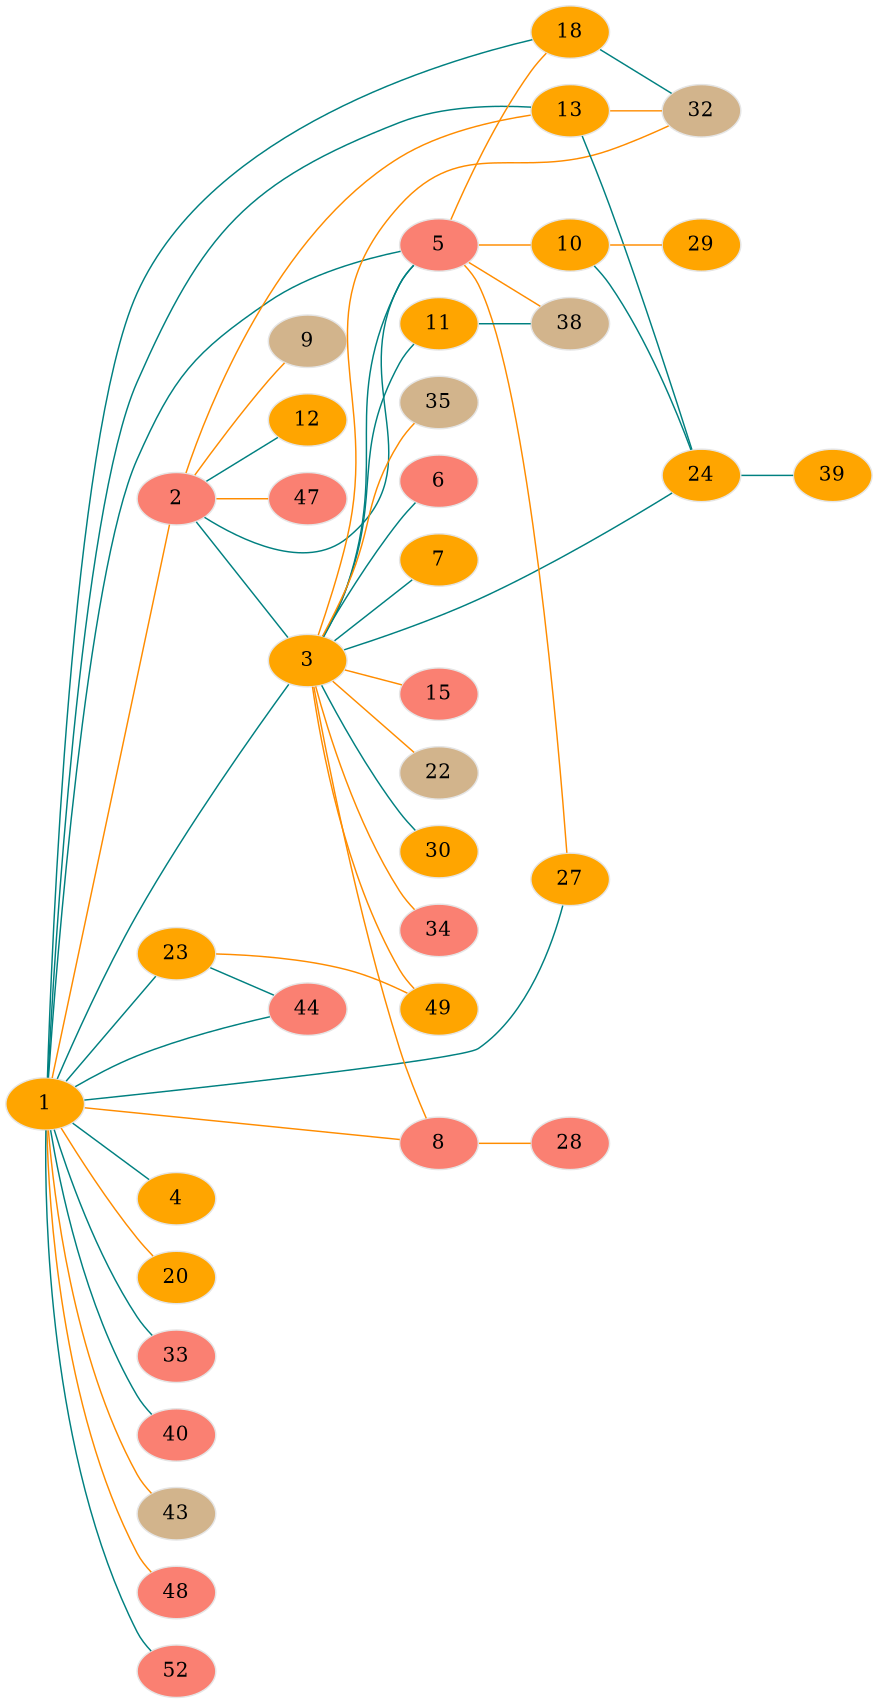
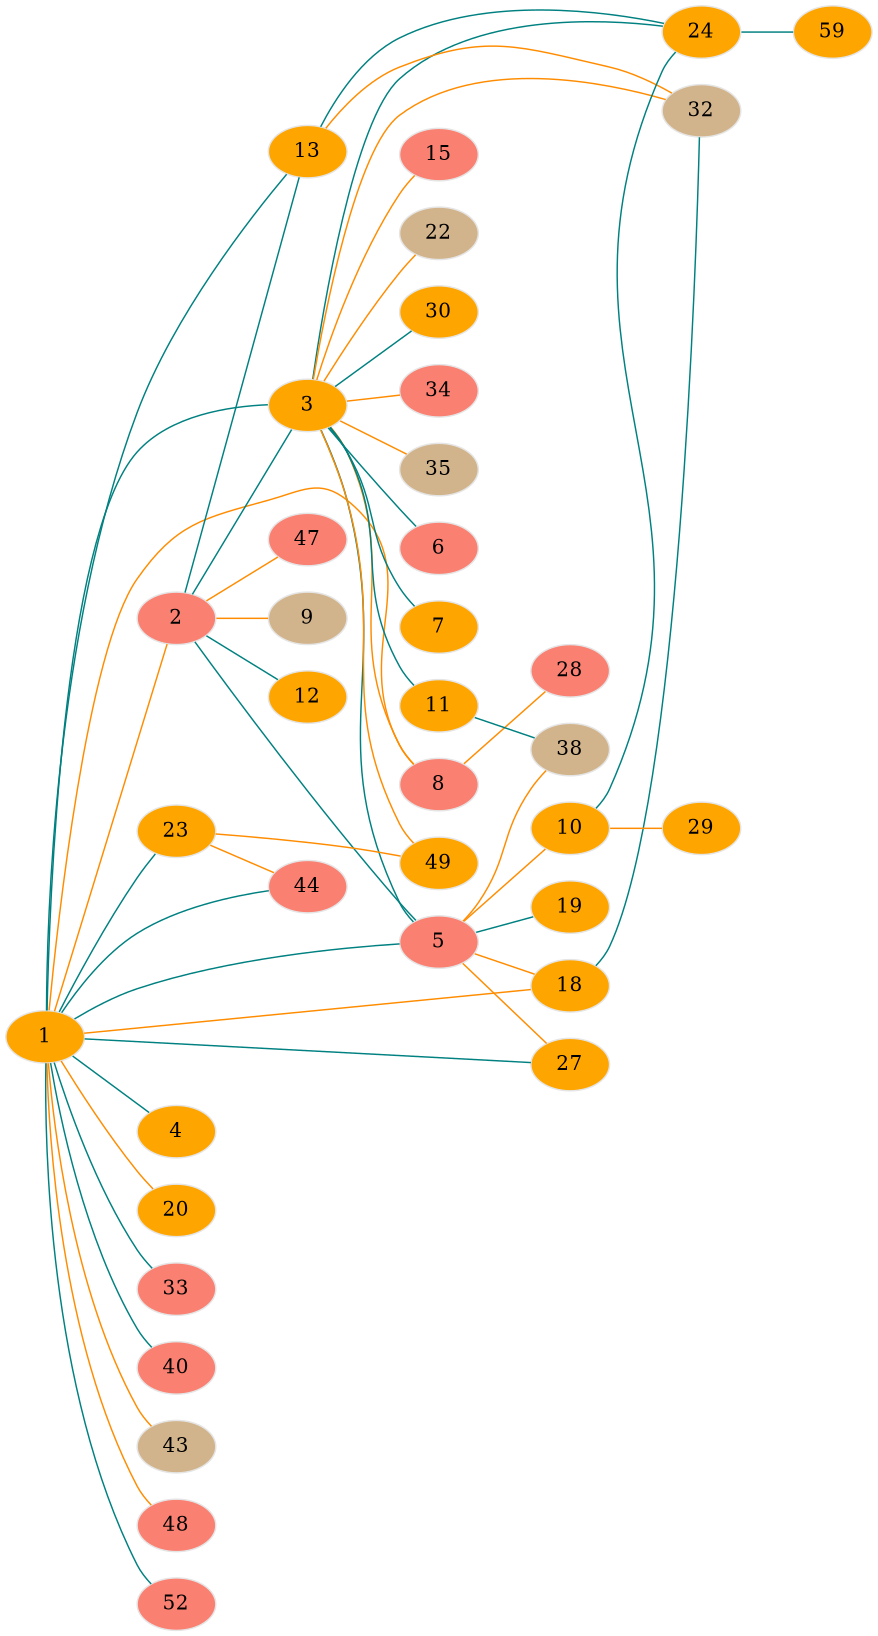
edge "13" -- "2": color darkorange -> teal
edge "18" -- "1": color teal -> darkorange
node "39": label "39" -> "59"
node "19": added
edge "23" -- "44": color teal -> darkorange
